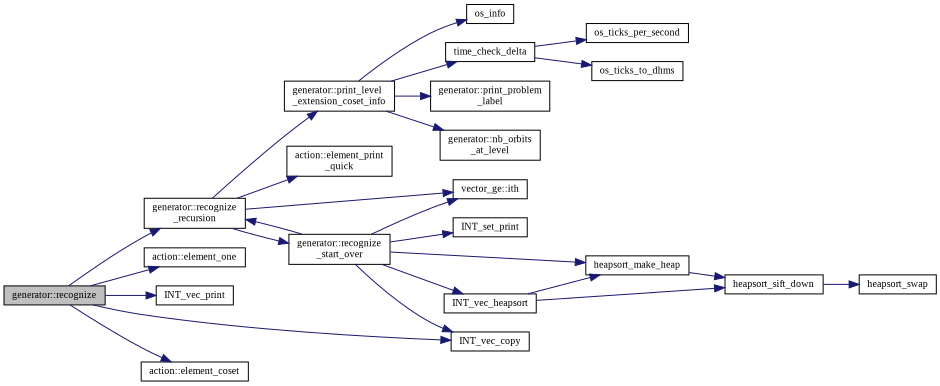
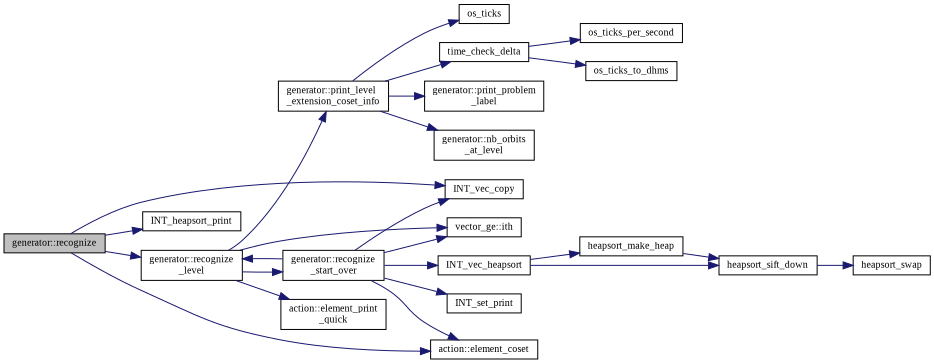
node "os_info": label "os_info" -> "os_ticks"
node "generator::recognize _recursion": label "generator::recognize _recursion" -> "generator::recognize _level"
node "action::element_one": removed
edge "generator::recognize _start_over" -> "heapsort_make_heap": now "generator::recognize _start_over" -> "action::element_coset"
node "INT_vec_print": label "INT_vec_print" -> "INT_heapsort_print"
